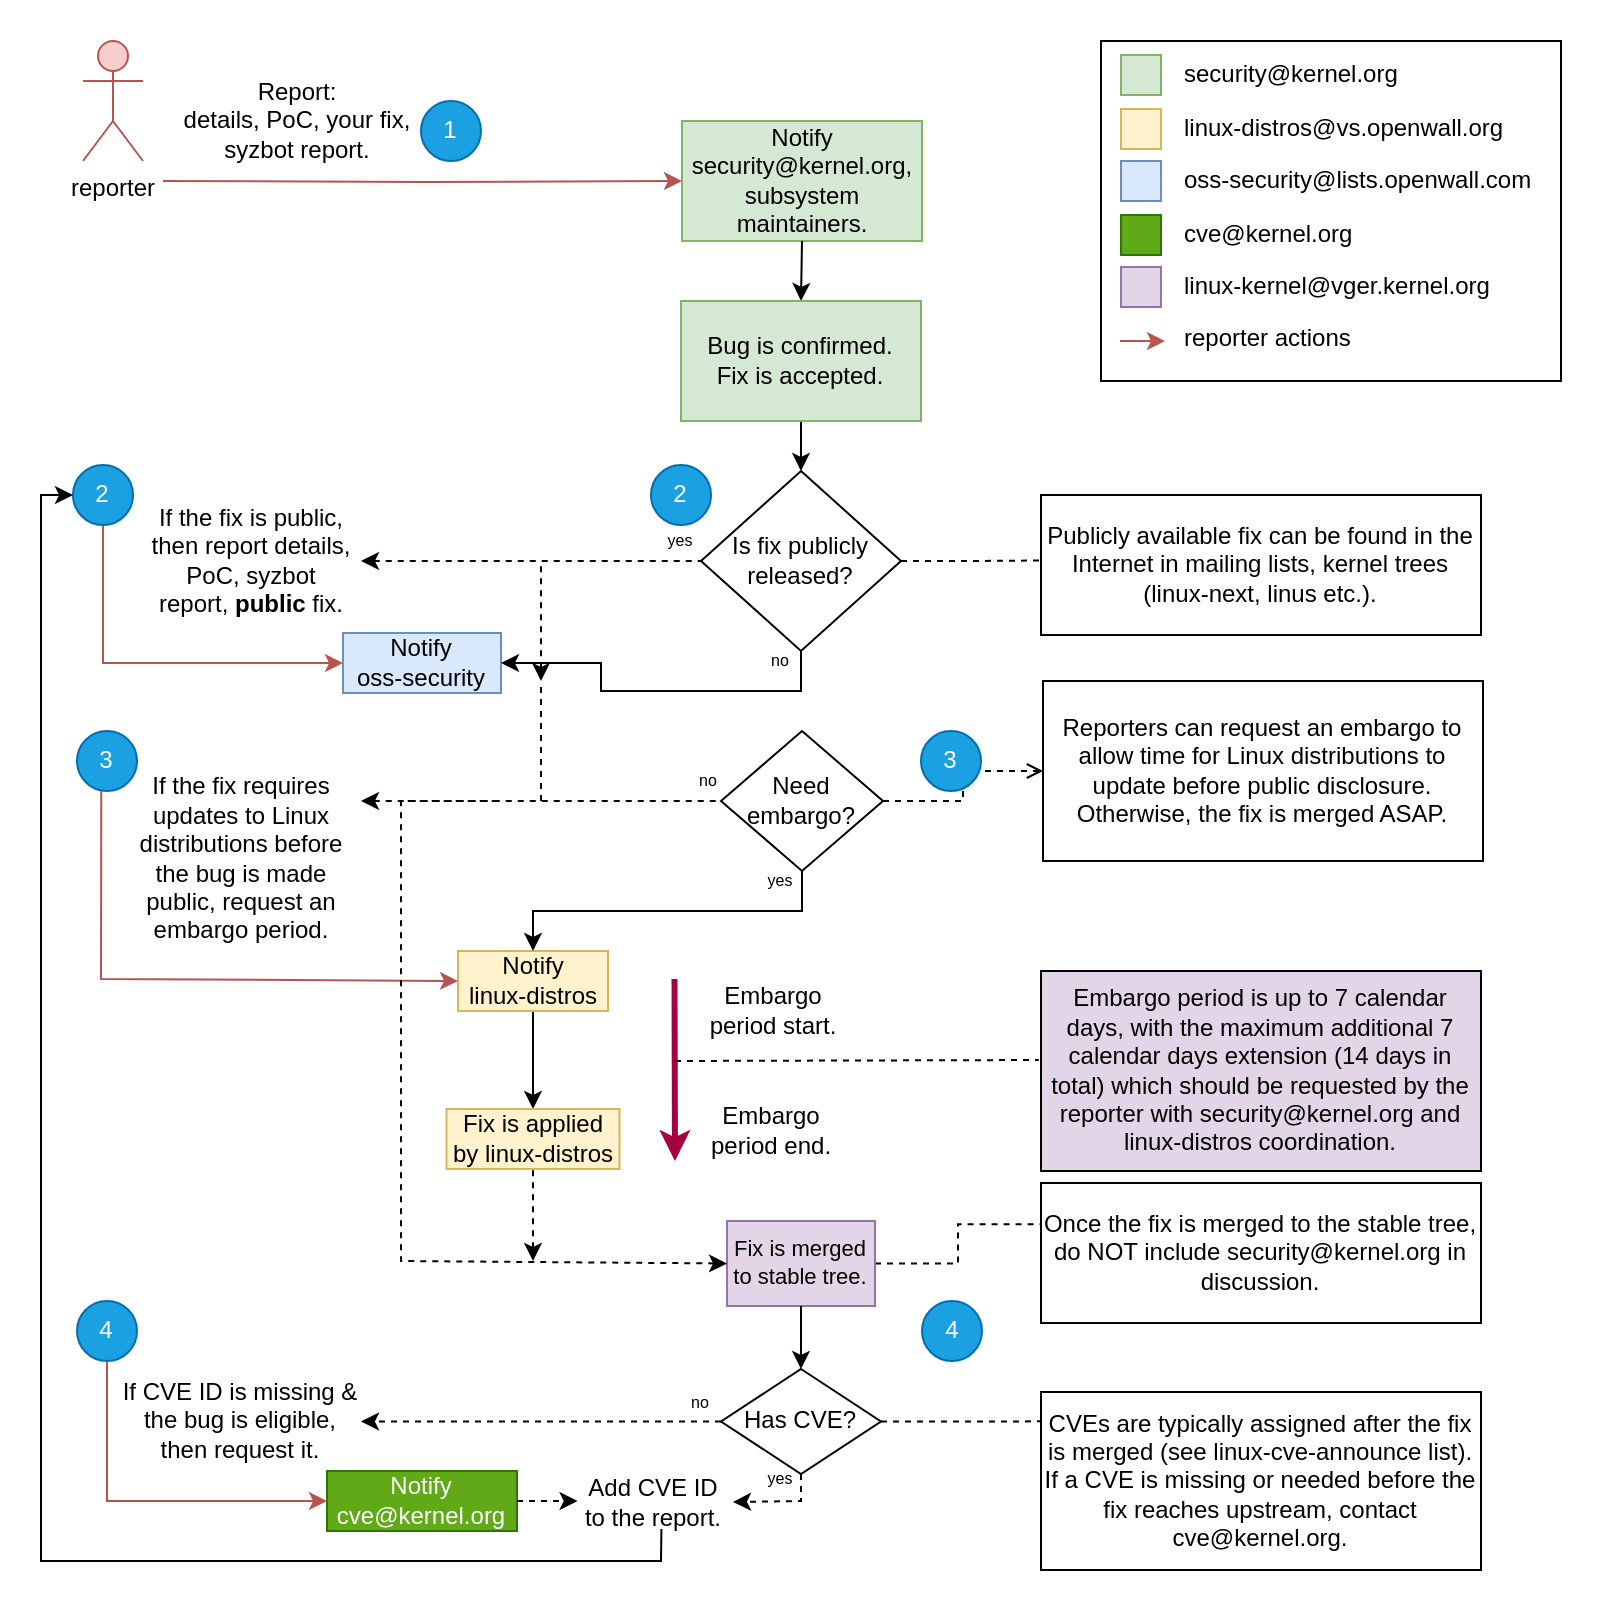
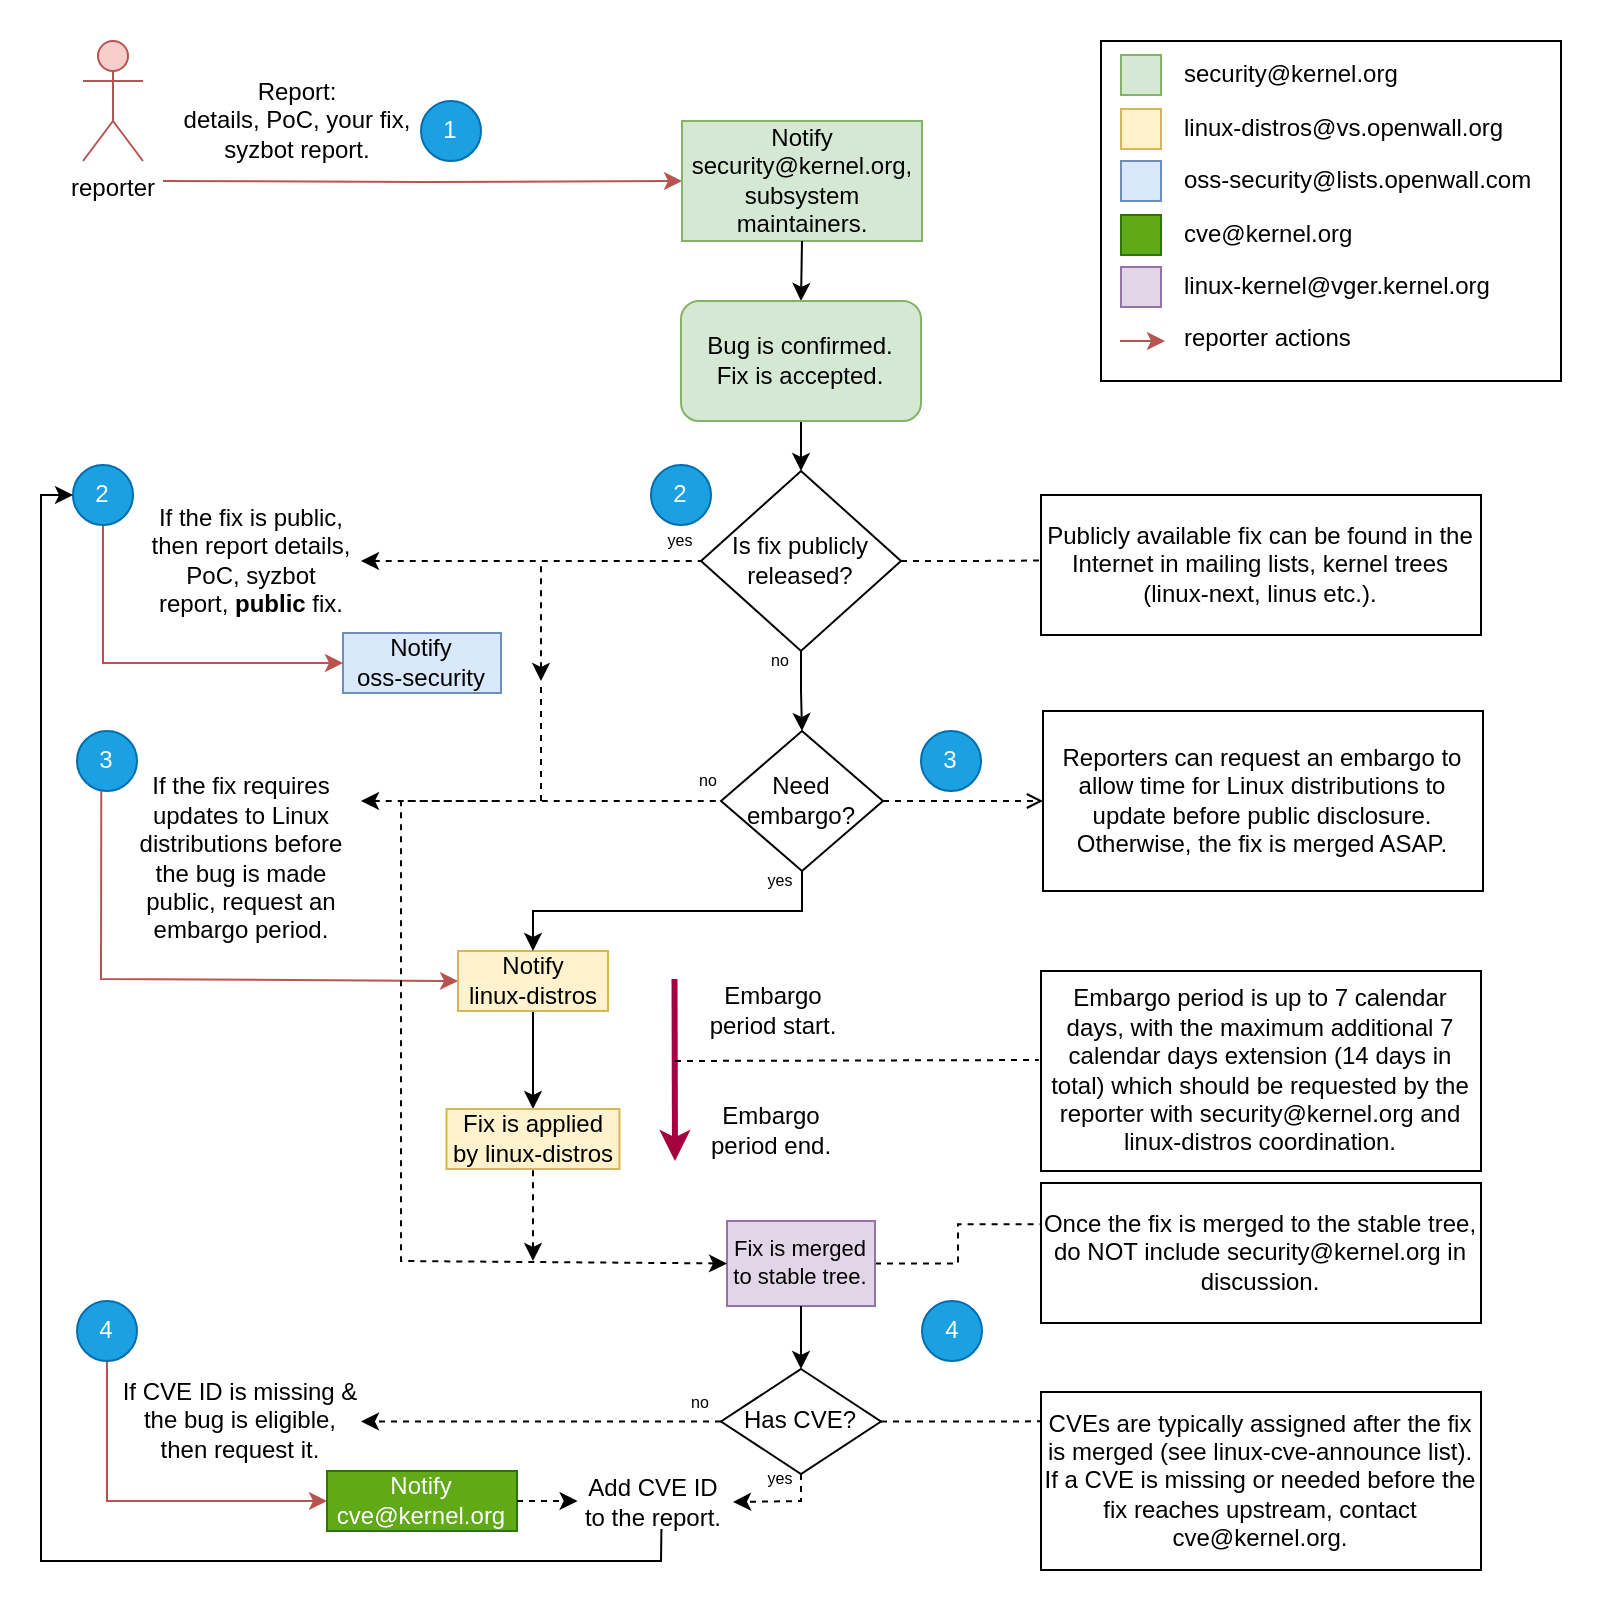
node "Bug is confirmed. Fix is accepted.": shape rectangle -> rounded rectangle
edge "Is fix publicly released?" -> "Notify oss-security": now "Is fix publicly released?" -> "Need embargo?"
node "Reporters can request an embargo to allow time for Linux distributions to update before public disclosure. Otherwise, the fix is merged ASAP.": moved (1263, 771) -> (1263, 801)
node "Embargo period is up to 7 calendar days, with the maximum additional 7 calendar days extension (14 days in total) which should be requested by the reporter with security@kernel.org and linux-distros coordination.": fillcolor #e1d5e7 -> #ffffff
